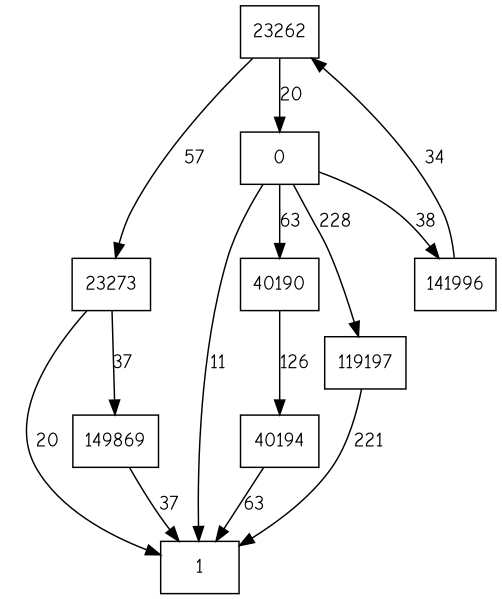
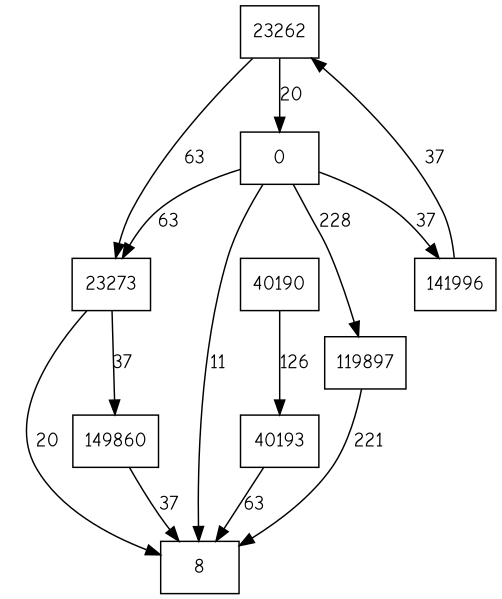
edge "23262" -> "23273": label "57" -> "63"
edge "141996" -> "23262": label "34" -> "37"
edge "0" -> "40190": now "0" -> "23273"
edge "0" -> "141996": label "38" -> "37"
node "119197": label "119197" -> "119897"
node "149869": label "149869" -> "149860"
node "40194": label "40194" -> "40193"
node "1": label "1" -> "8"
